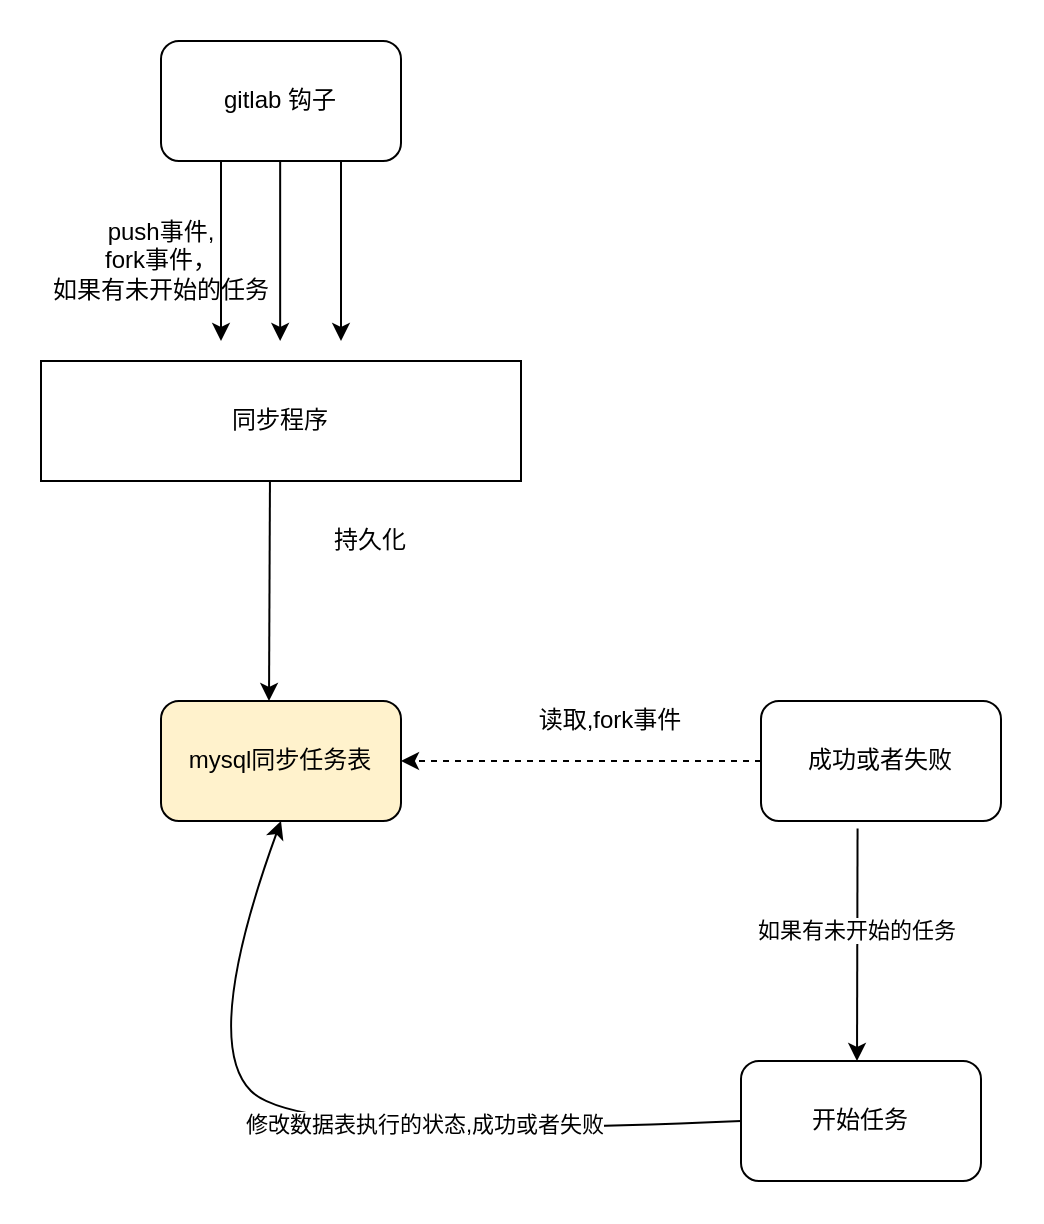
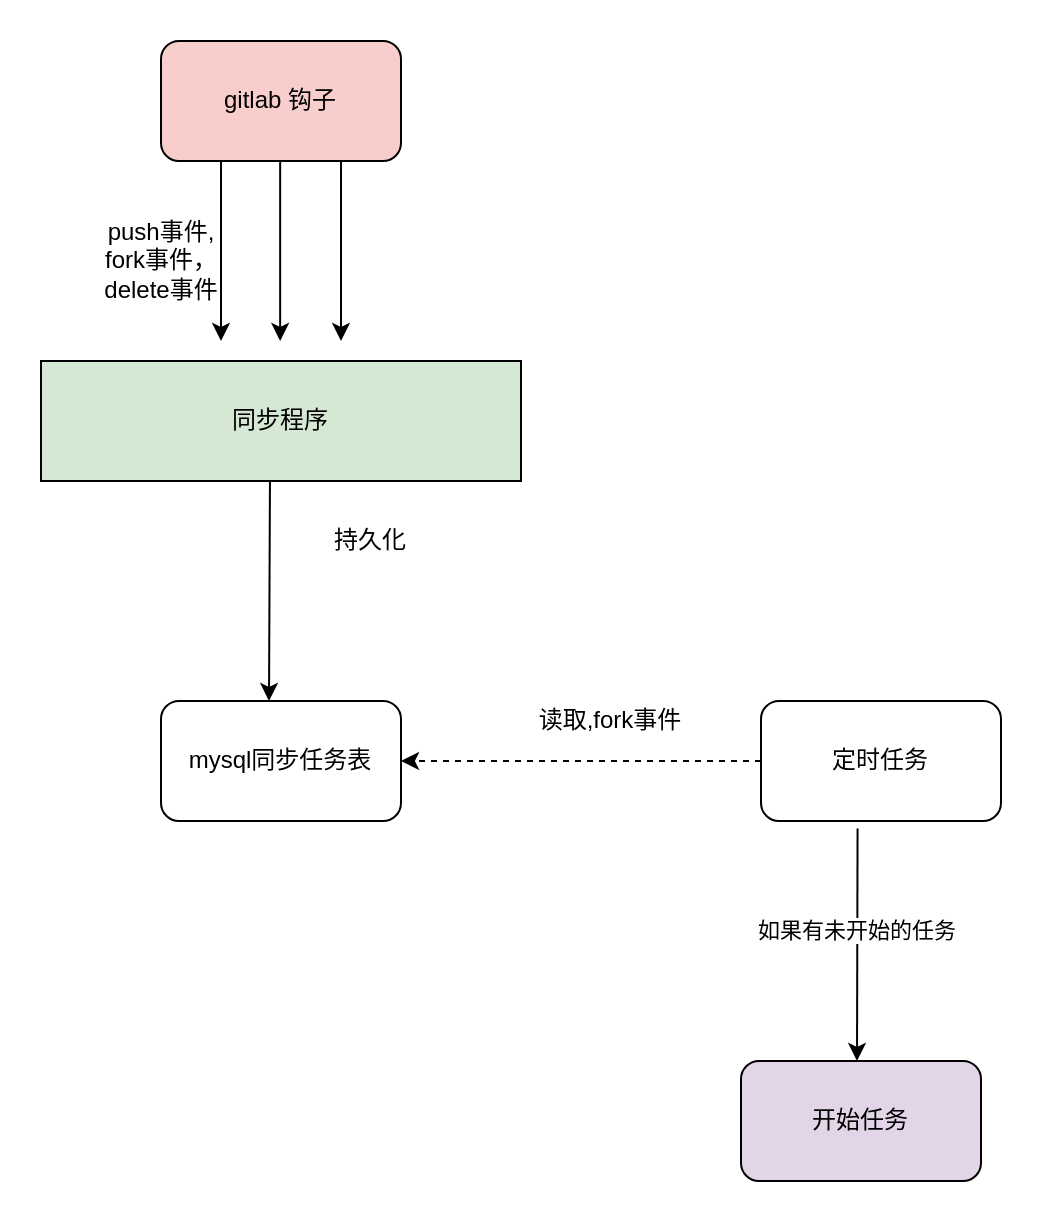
node "gitlab 钩子": fillcolor #ffffff -> #f8cecc
node "push事件, fork事件， 如果有未开始的任务": label "push事件, fork事件， 如果有未开始的任务" -> "push事件, fork事件， delete事件"
node "同步程序": fillcolor #ffffff -> #d5e8d4
node "mysql同步任务表": fillcolor #fff2cc -> #ffffff
node "成功或者失败": label "成功或者失败" -> "定时任务"
node "开始任务": fillcolor #ffffff -> #e1d5e7
edge "开始任务" -> "mysql同步任务表": removed, label "修改数据表执行的状态,成功或者失败"
